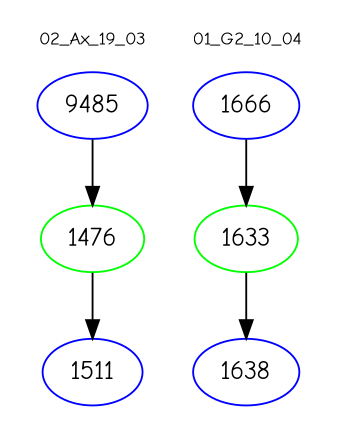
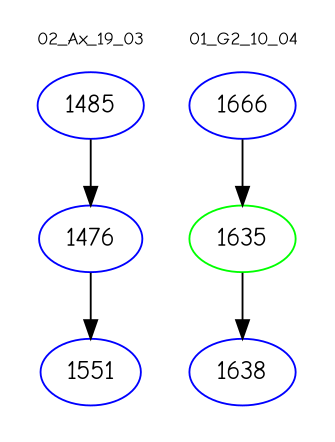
node "9485": label "9485" -> "1485"
node "1476": color green -> blue
node "1633": label "1633" -> "1635"
node "1511": label "1511" -> "1551"
